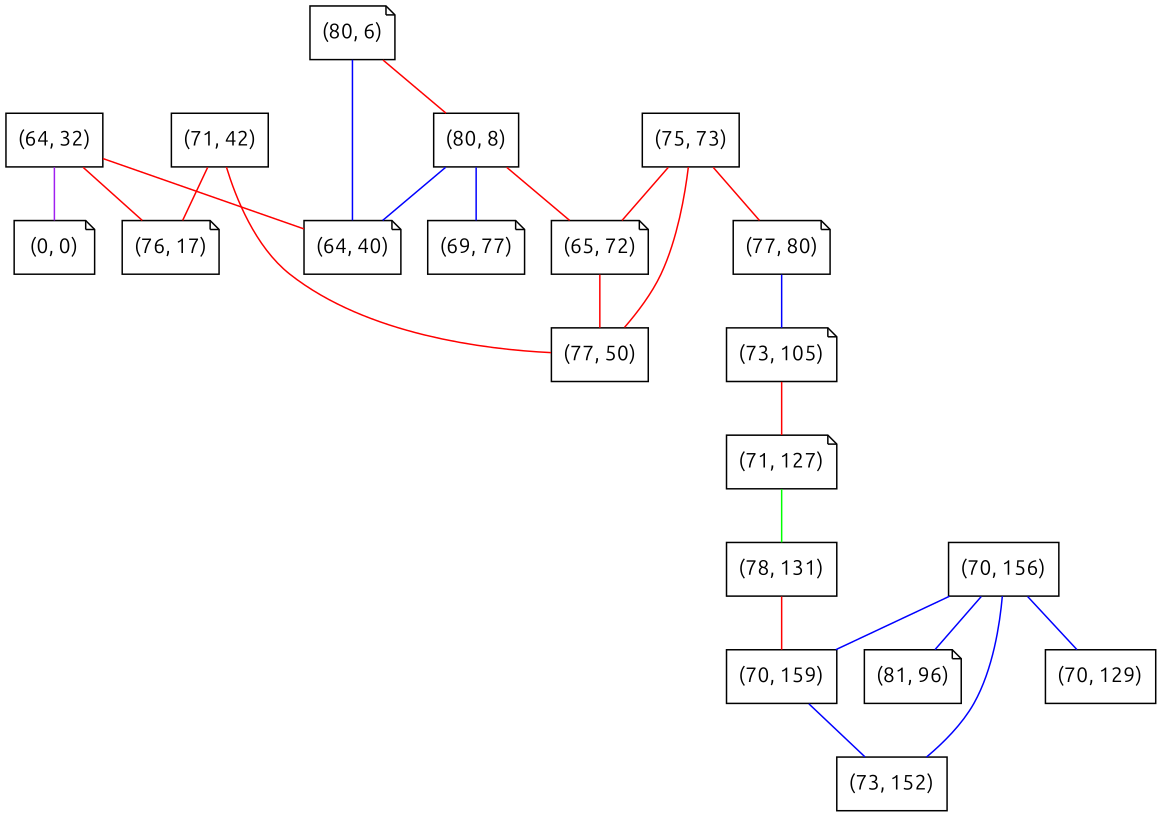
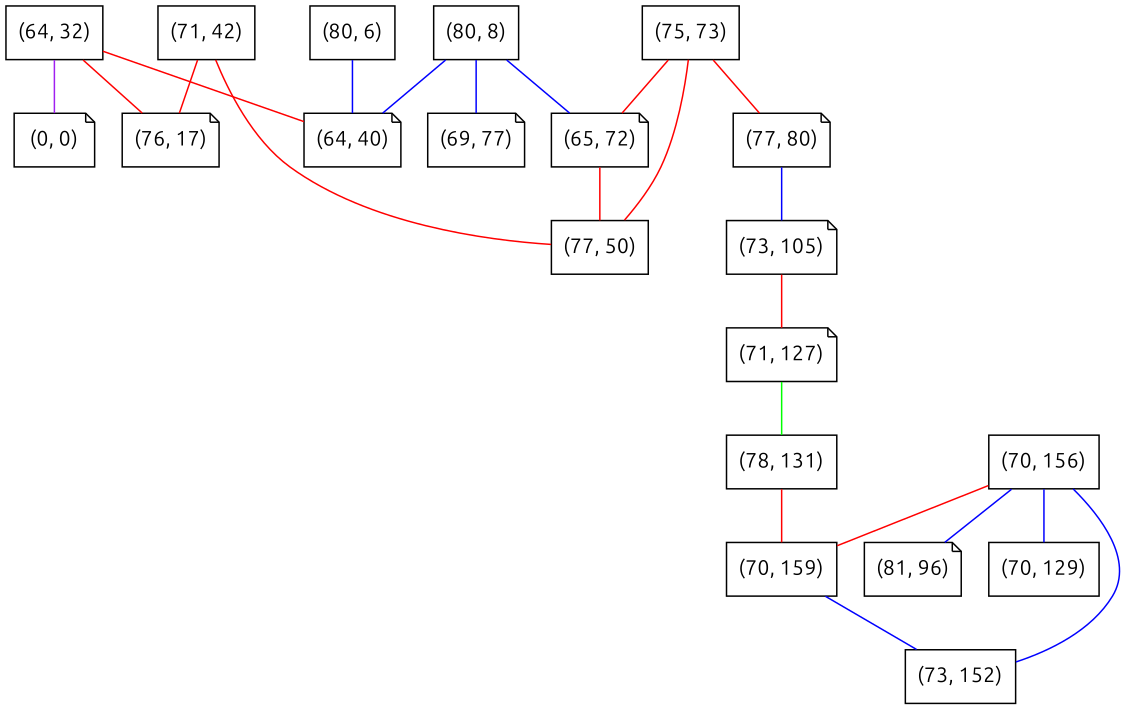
node "(80, 6)": shape note -> box
edge "(80, 6)" -- "(80, 8)": removed
edge "(80, 8)" -- "(65, 72)": color red -> blue
edge "(70, 156)" -- "(70, 159)": color blue -> red
